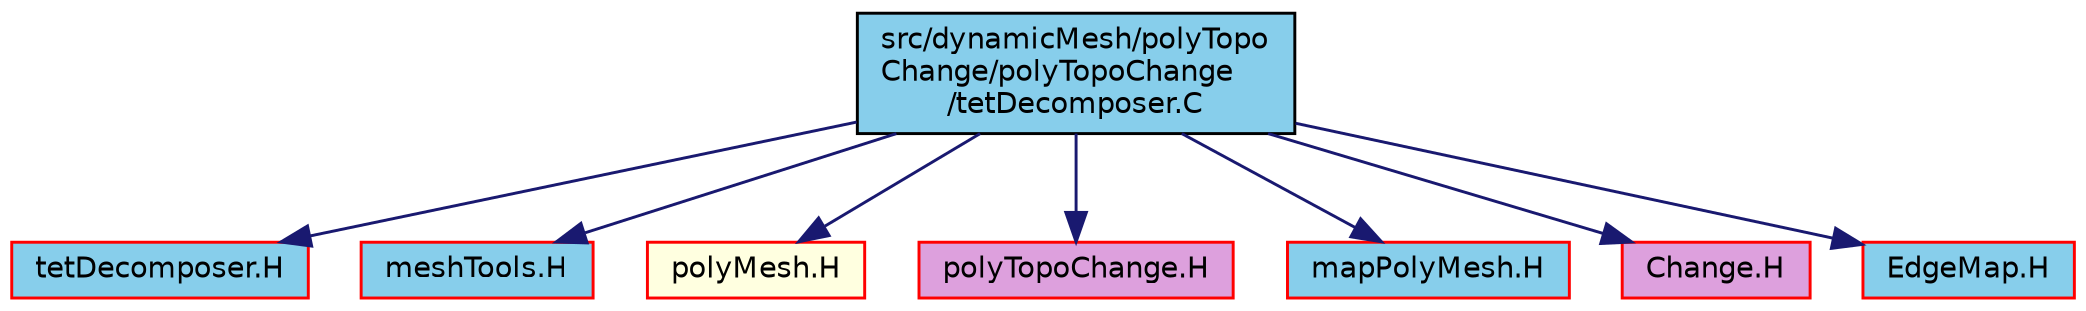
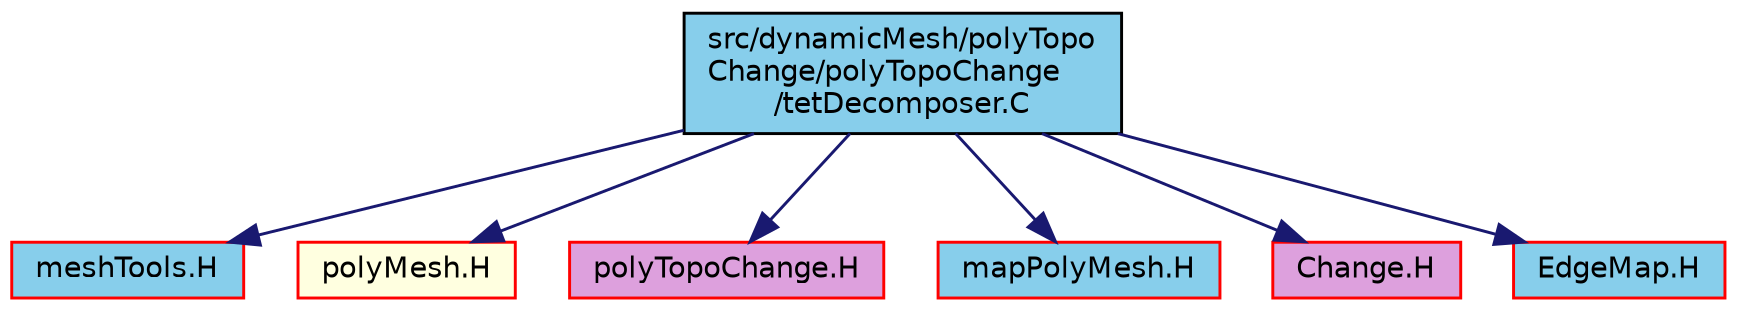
node "tetDecomposer.H": removed
